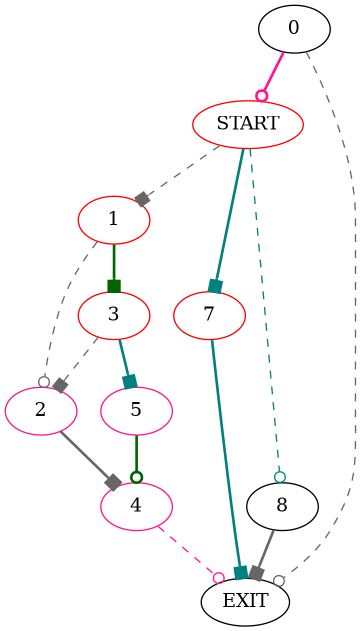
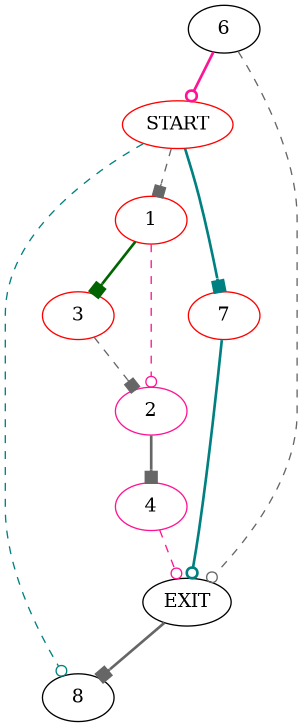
node "0": label "0" -> "6"
edge "1" -> "2": color gray40 -> deeppink
node "5": removed
edge "7" -> "EXIT": arrowhead box -> odot
edge "8" -> "EXIT": reversed
